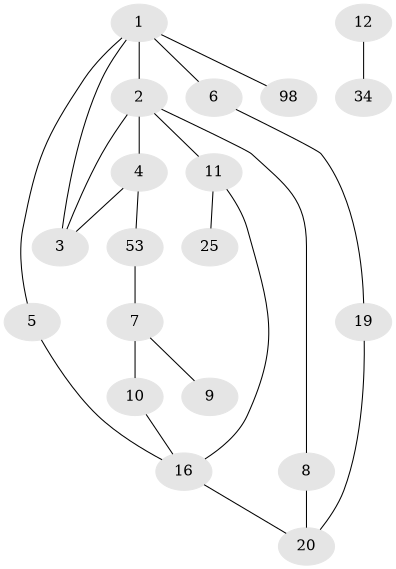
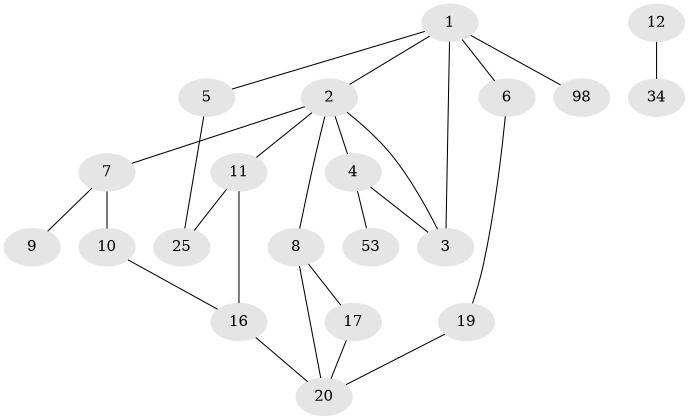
edge "53" -- "7": now "2" -- "7"
node "17": added
edge "5" -- "16": now "5" -- "25"
